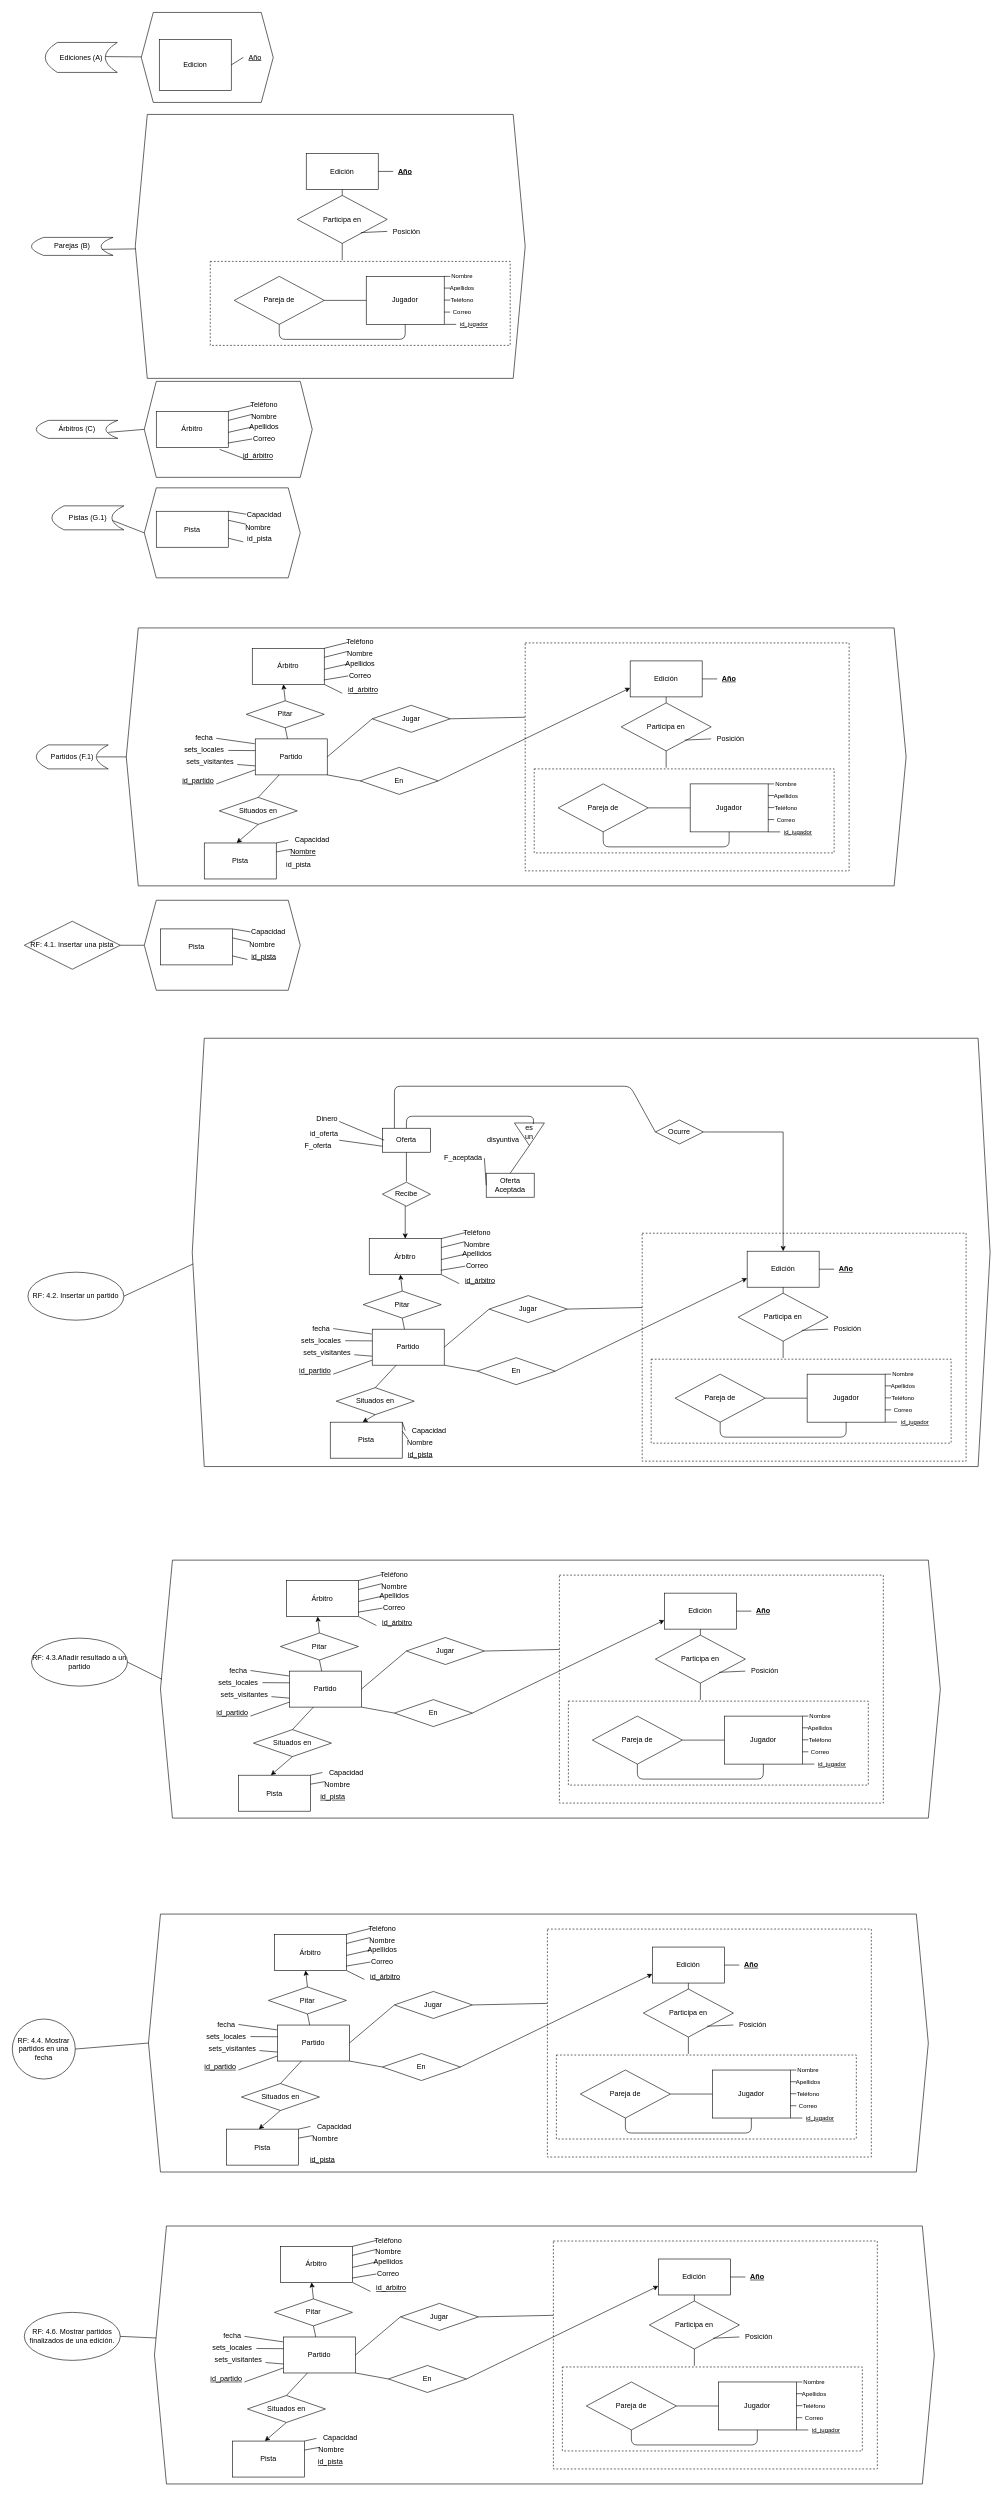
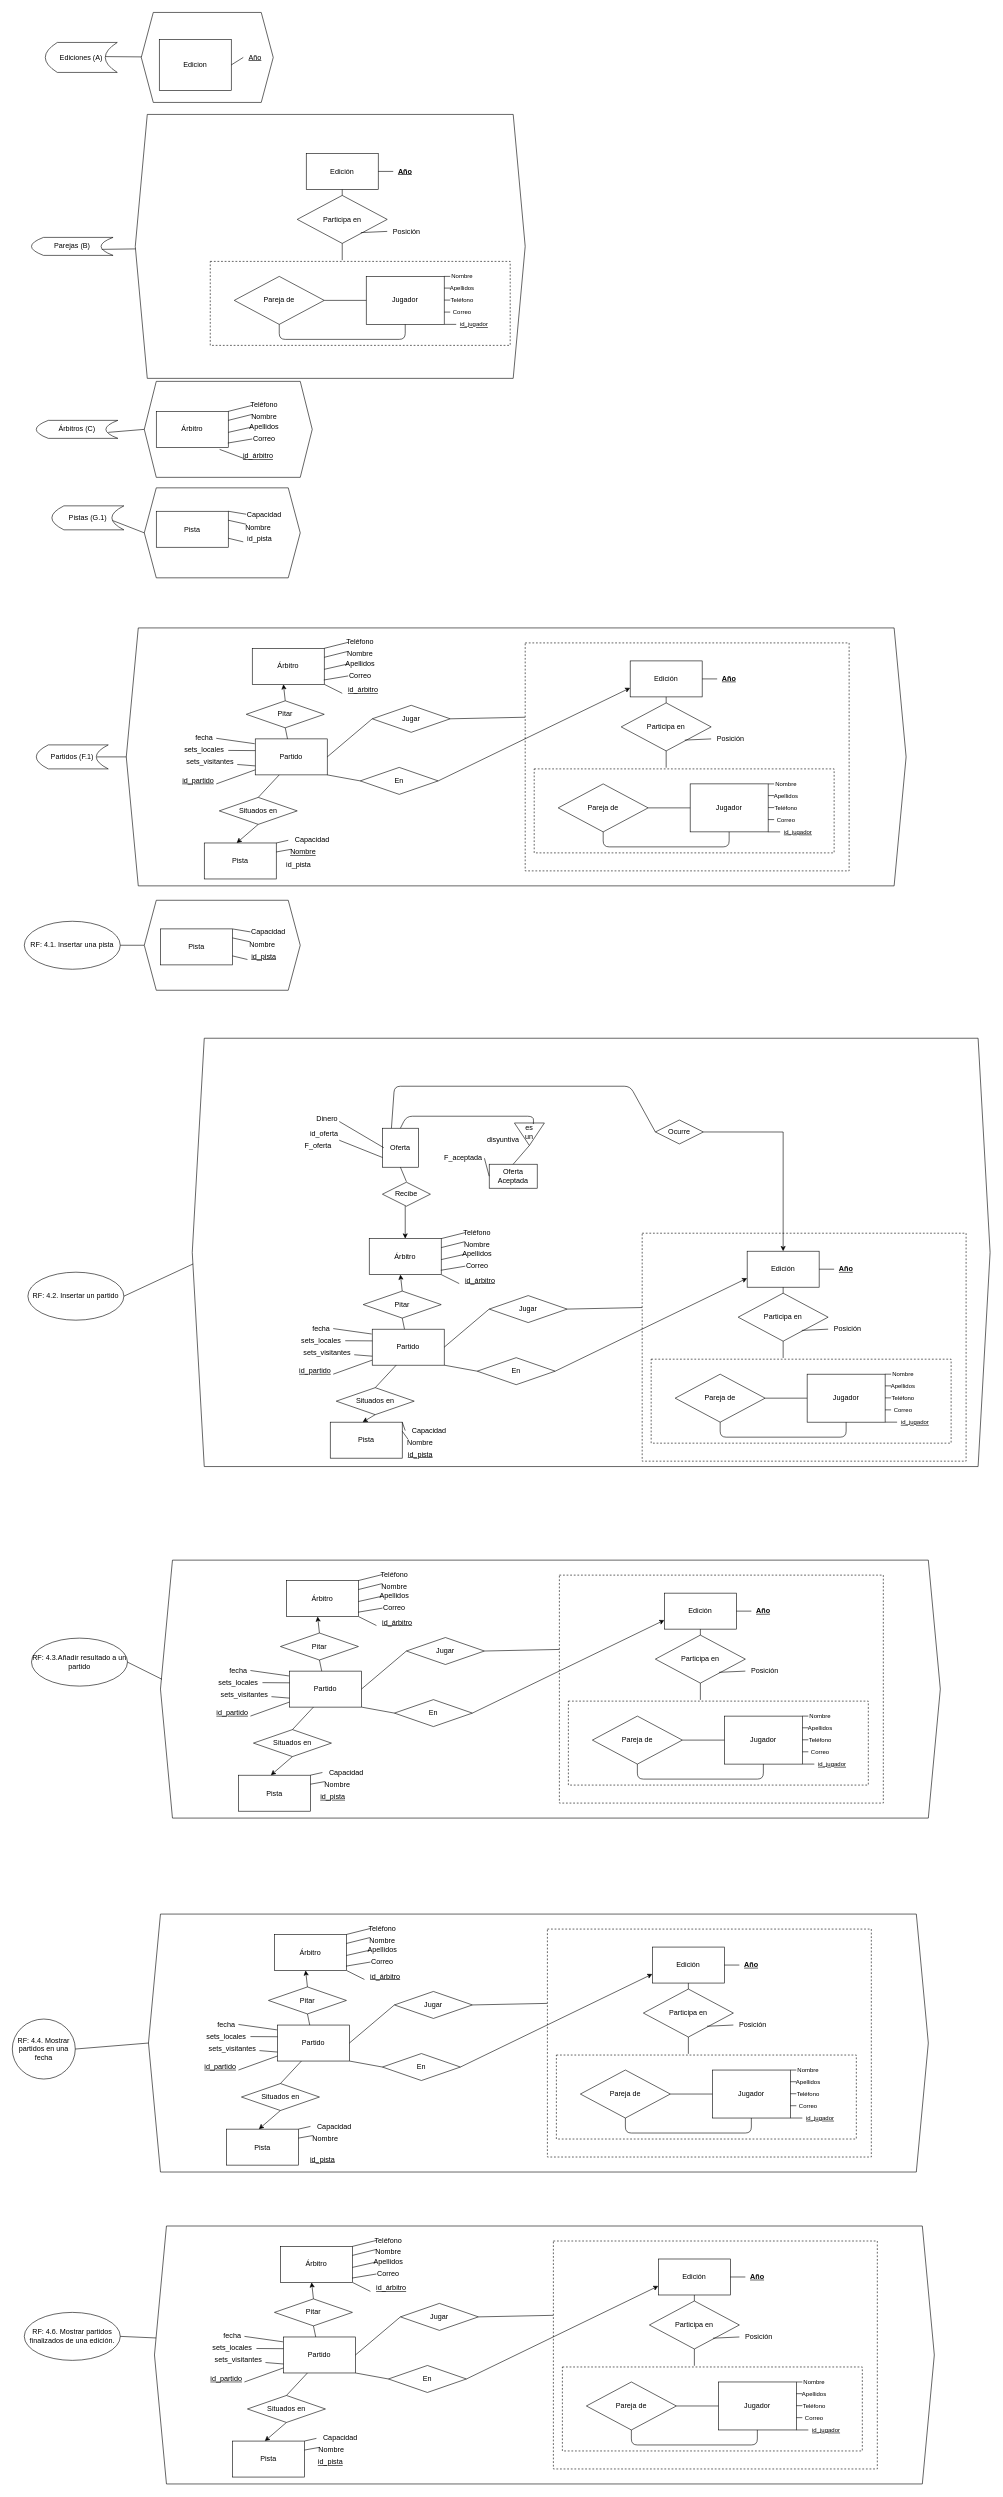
node "RF: 4.1. Insertar una pista": shape diamond -> ellipse
node "Oferta": size 48x24 -> 36x39
node "Oferta Aceptada": moved (510, 1185) -> (513, 1176)
